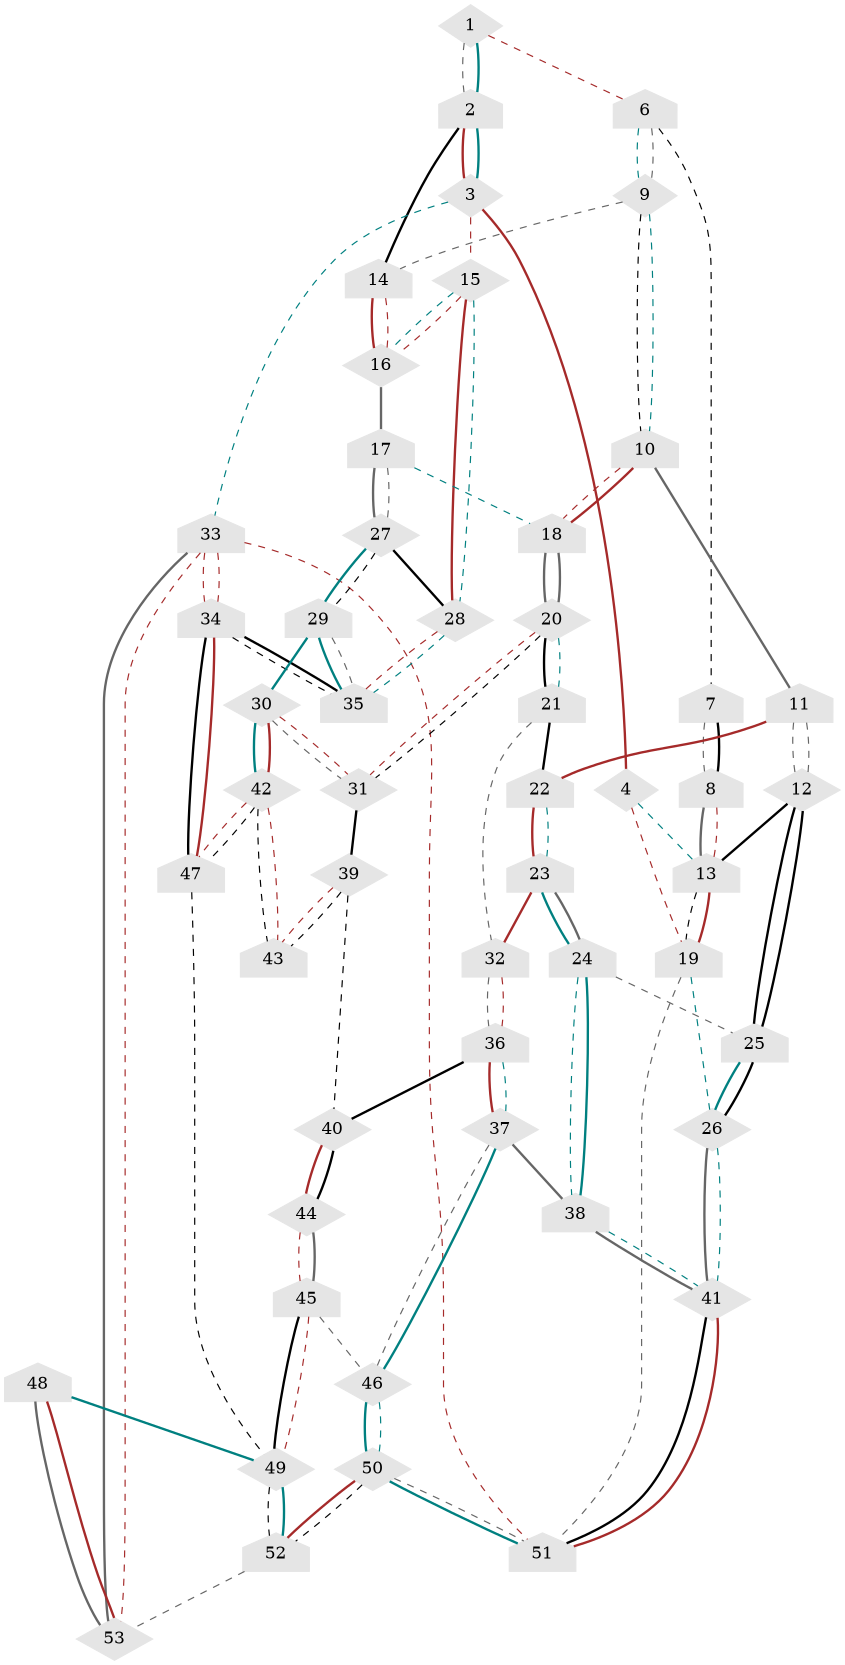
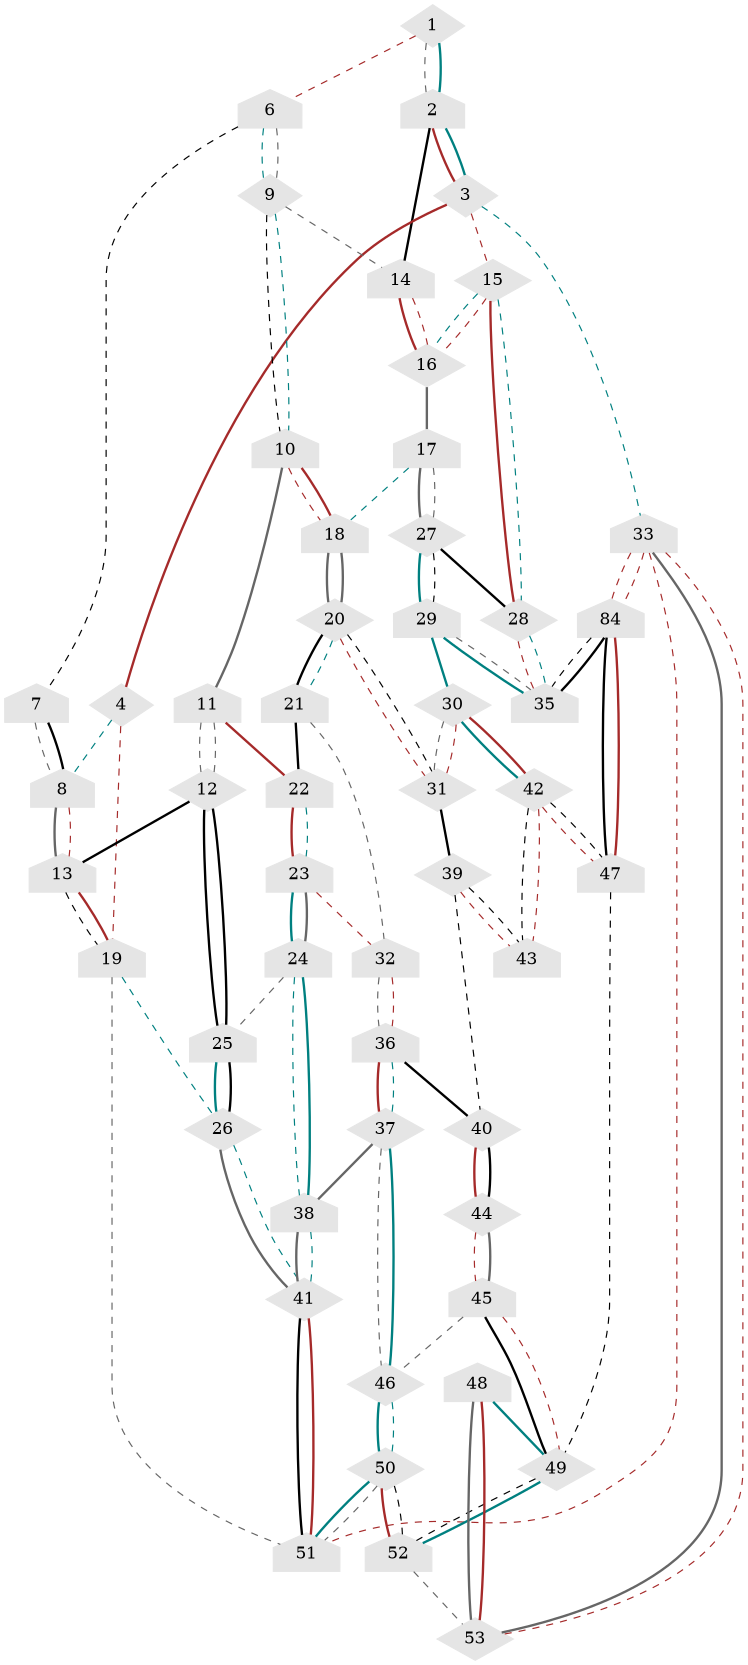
node "34": label "34" -> "84"
edge "4" -- "13": now "4" -- "8"
edge "23" -- "32": style bold -> dashed
